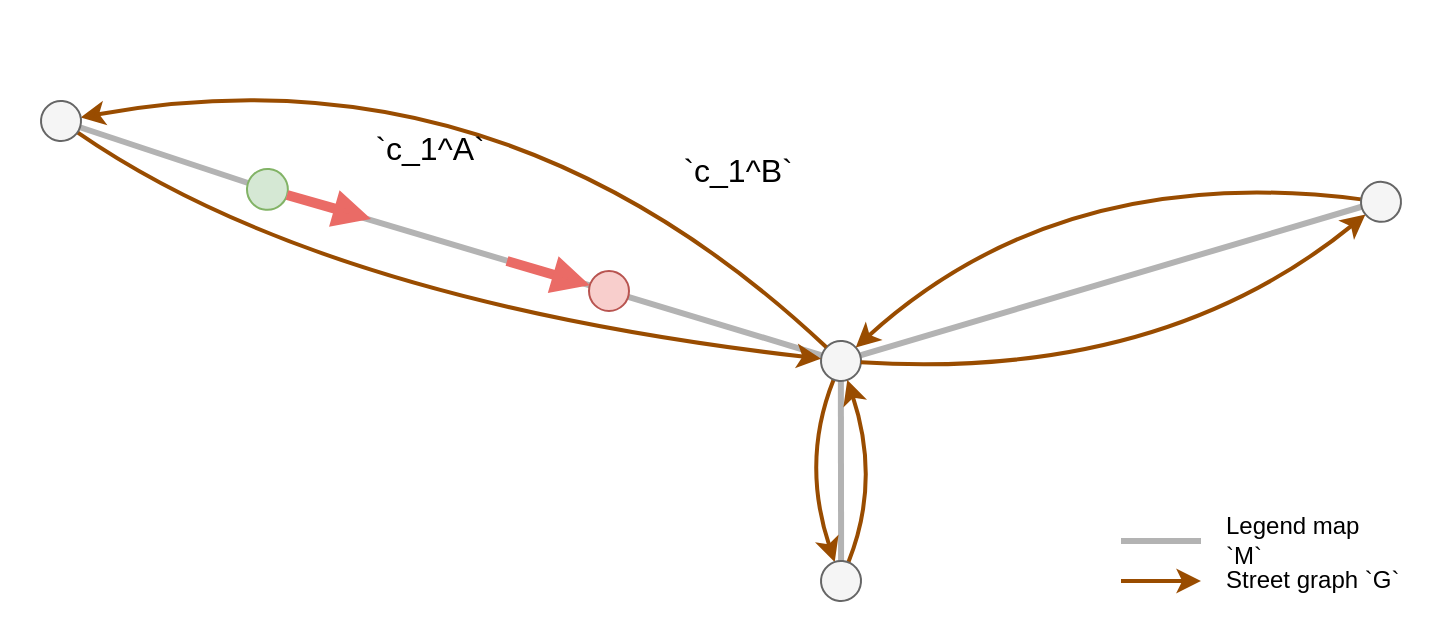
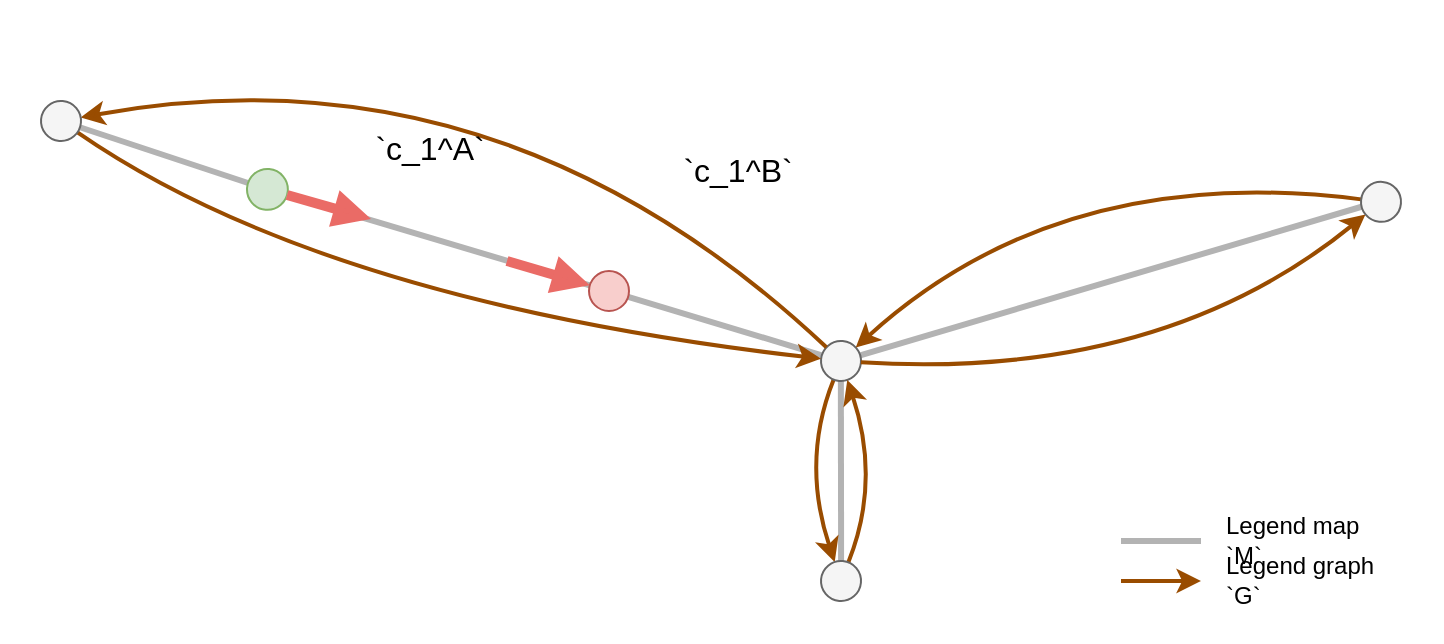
node "Street graph `G`": label "Street graph `G`" -> "Legend graph `G`"
